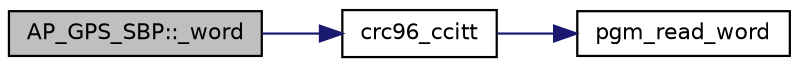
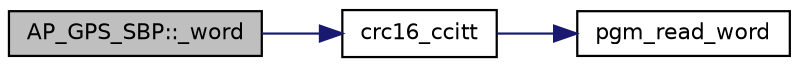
node "crc96_ccitt": label "crc96_ccitt" -> "crc16_ccitt"
